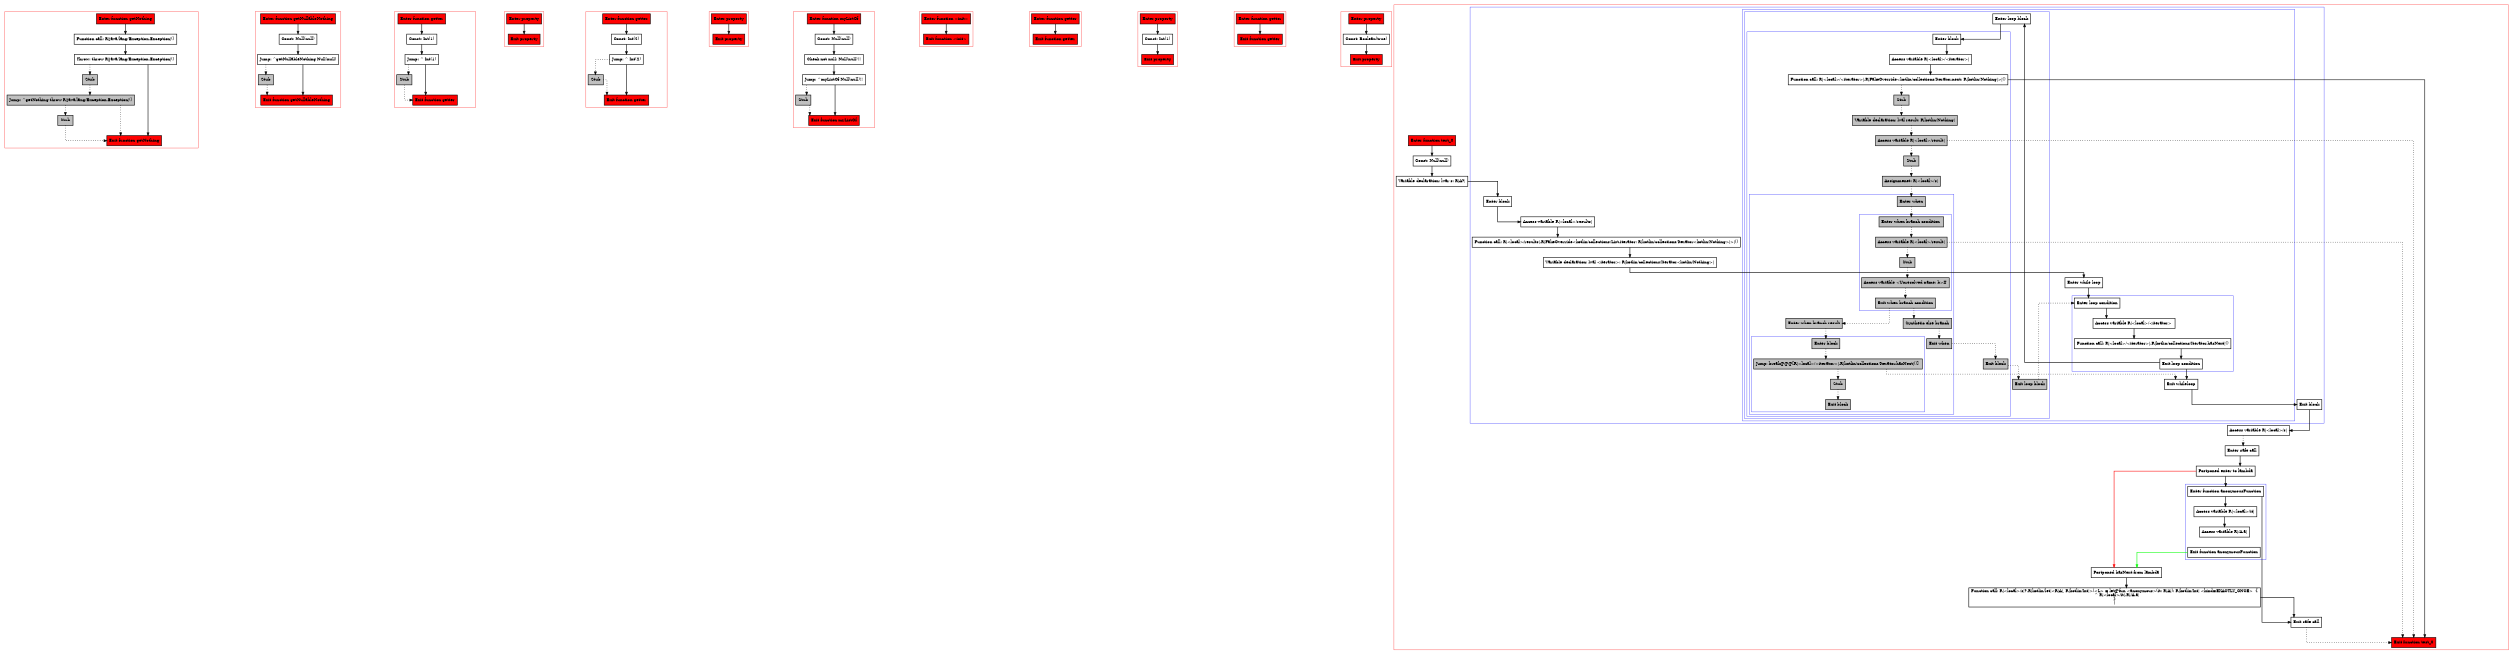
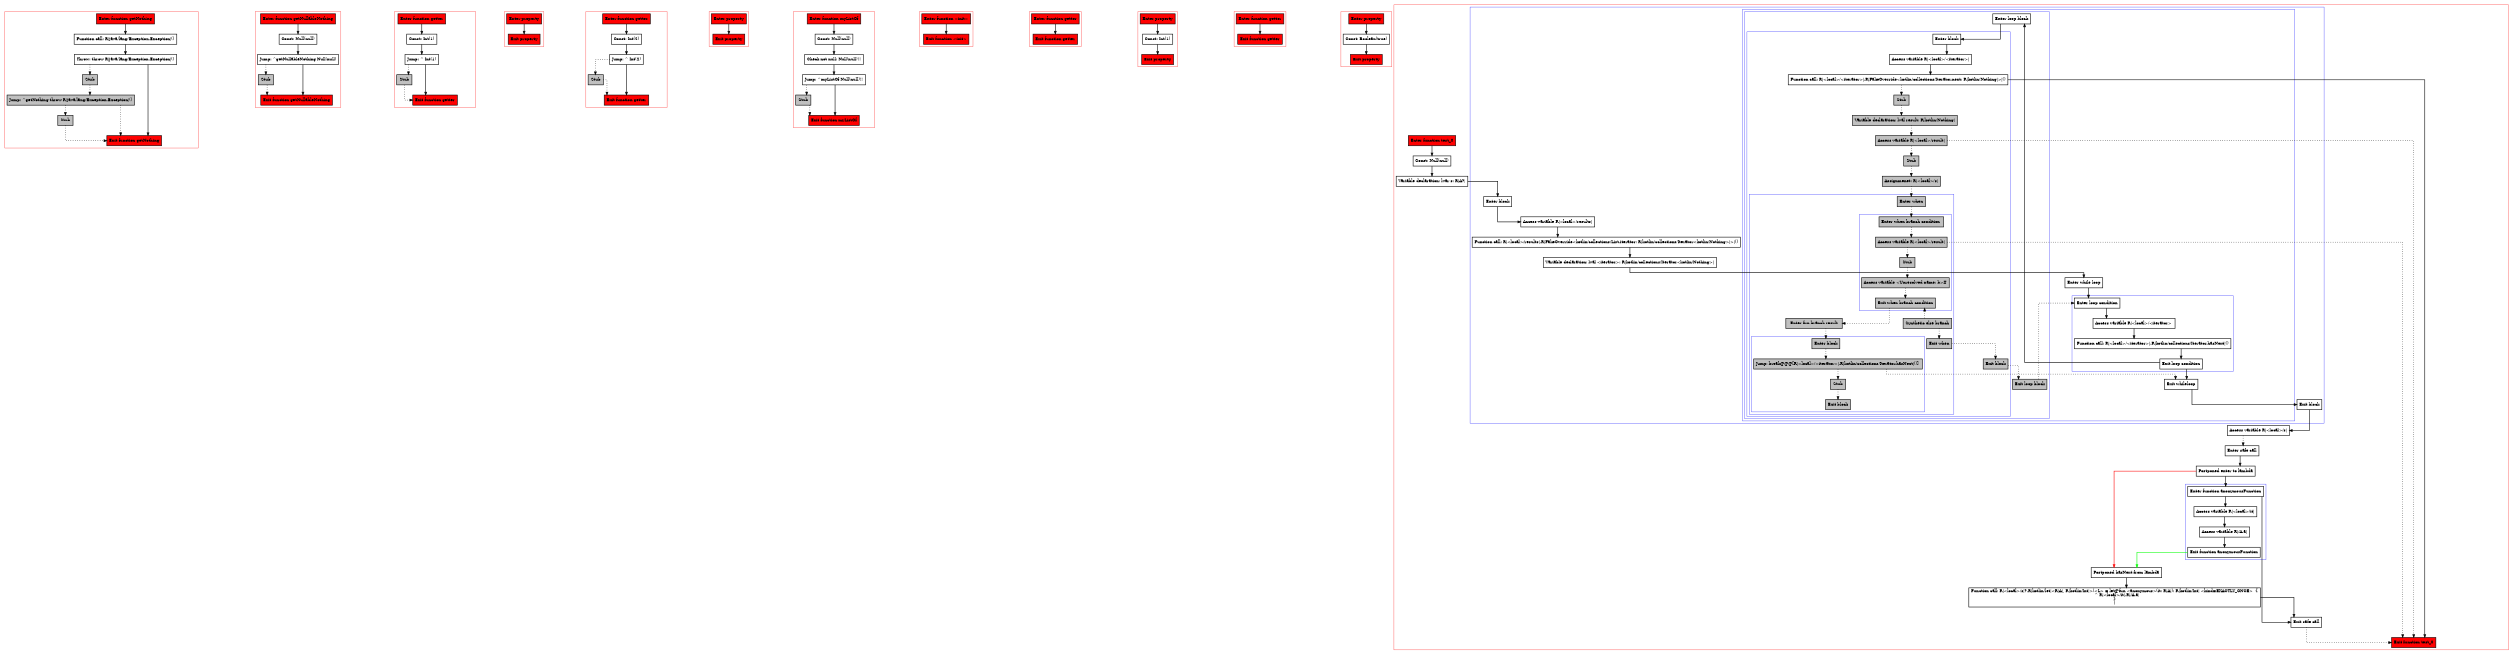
edge "Exit when branch condition" -> "Synthetic else branch": reversed
node "Enter when branch result": label "Enter when branch result" -> "Enter fun branch result"
edge "Access variable R|/A.a|" -> "Exit function anonymousFunction": added
